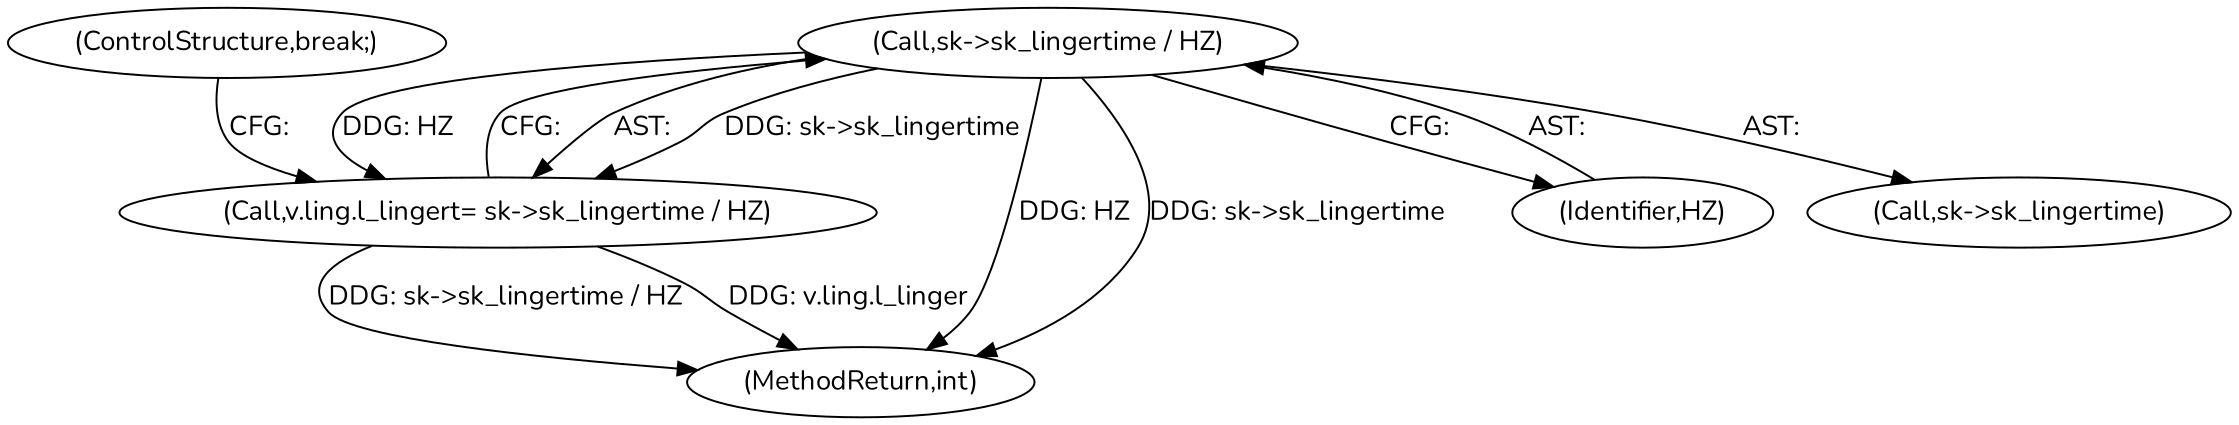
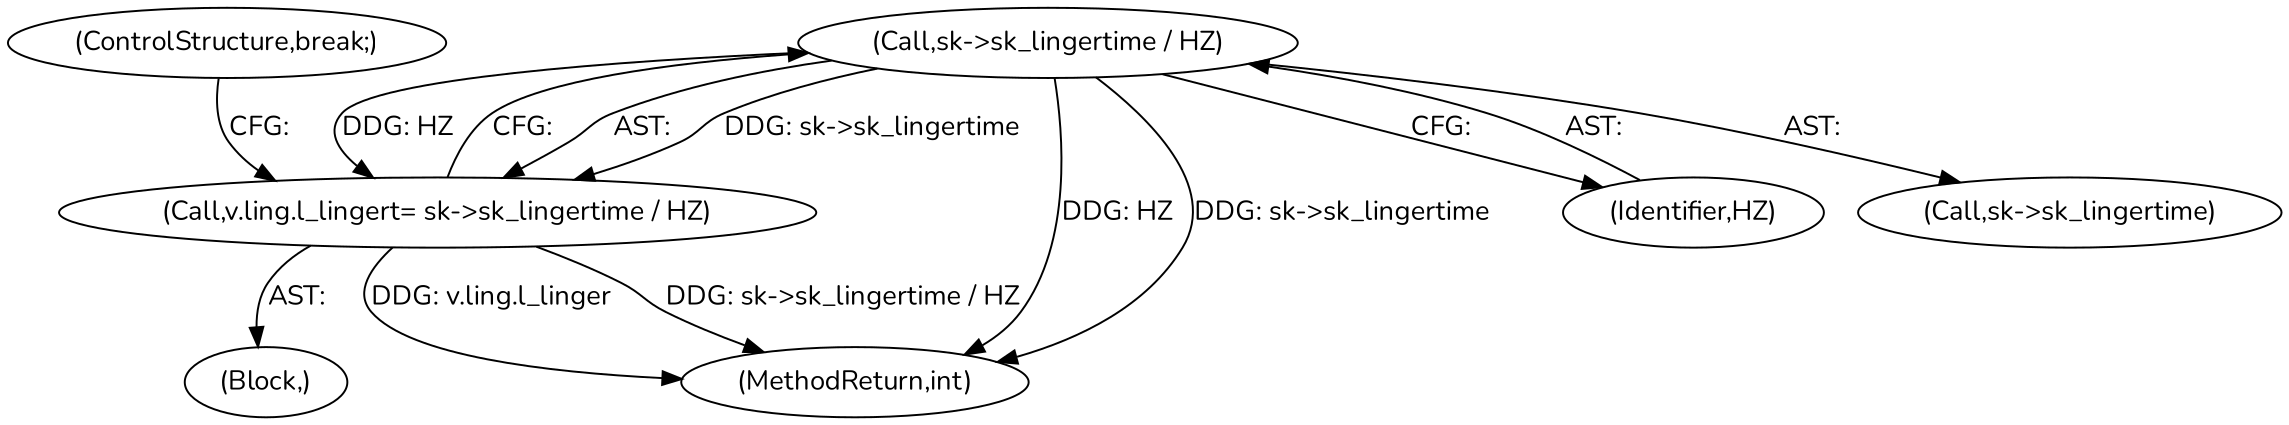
node "(Block,)": added
